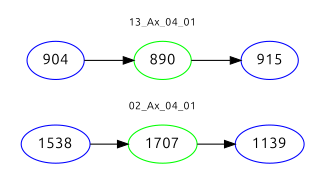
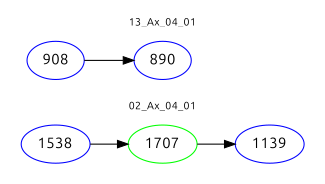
node "904": label "904" -> "908"
node "890": color green -> blue
node "915": removed
